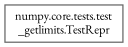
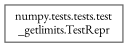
node "numpy.core.tests.test _getlimits.TestRepr": label "numpy.core.tests.test _getlimits.TestRepr" -> "numpy.tests.tests.test _getlimits.TestRepr"
